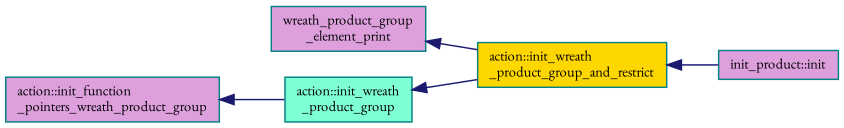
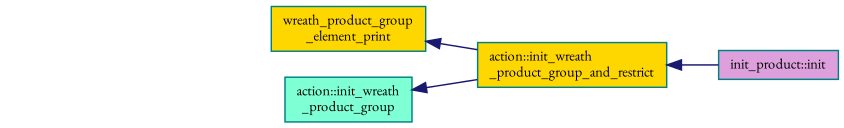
node "wreath_product_group _element_print": fillcolor plum -> gold
node "action::init_function _pointers_wreath_product_group": removed
